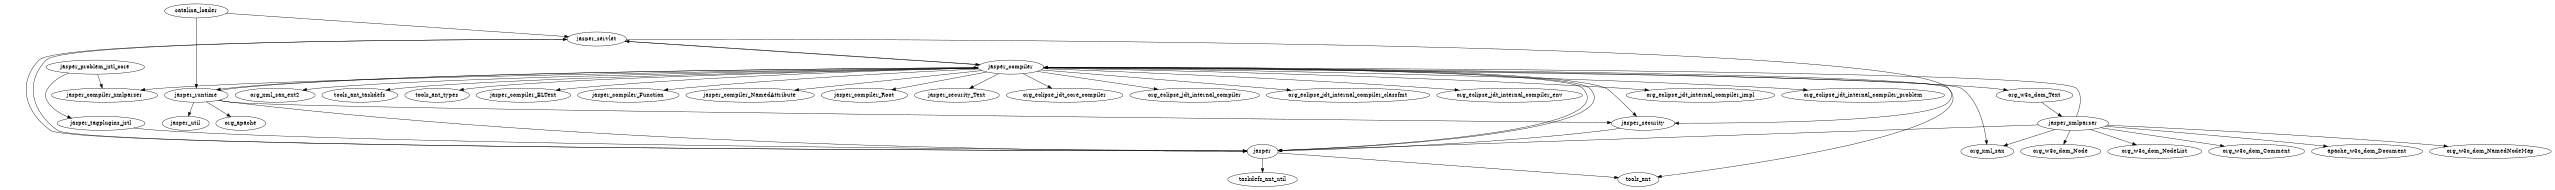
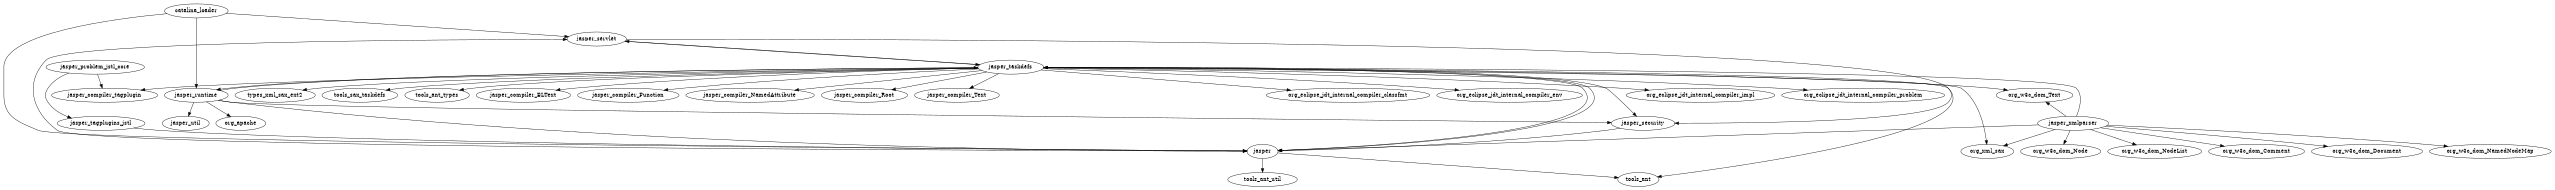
node "jasper_compiler": label "jasper_compiler" -> "jasper_taskdefs"
node "jasper_compiler_xmlparser": label "jasper_compiler_xmlparser" -> "jasper_compiler_tagplugin"
node "org_xml_sax_ext2": label "org_xml_sax_ext2" -> "types_xml_sax_ext2"
node "tools_ant_taskdefs": label "tools_ant_taskdefs" -> "tools_sax_taskdefs"
node "jasper_security_Text": label "jasper_security_Text" -> "jasper_compiler_Text"
node "org_eclipse_jdt_core_compiler": removed
node "org_eclipse_jdt_internal_compiler": removed
edge "org_w3c_dom_Text" -> "jasper_xmlparser": reversed
edge "jasper_servlet" -> "jasper": now "catalina_loader" -> "jasper"
node "apache_w3c_dom_Document": label "apache_w3c_dom_Document" -> "org_w3c_dom_Document"
node "taskdefs_ant_util": label "taskdefs_ant_util" -> "tools_ant_util"
